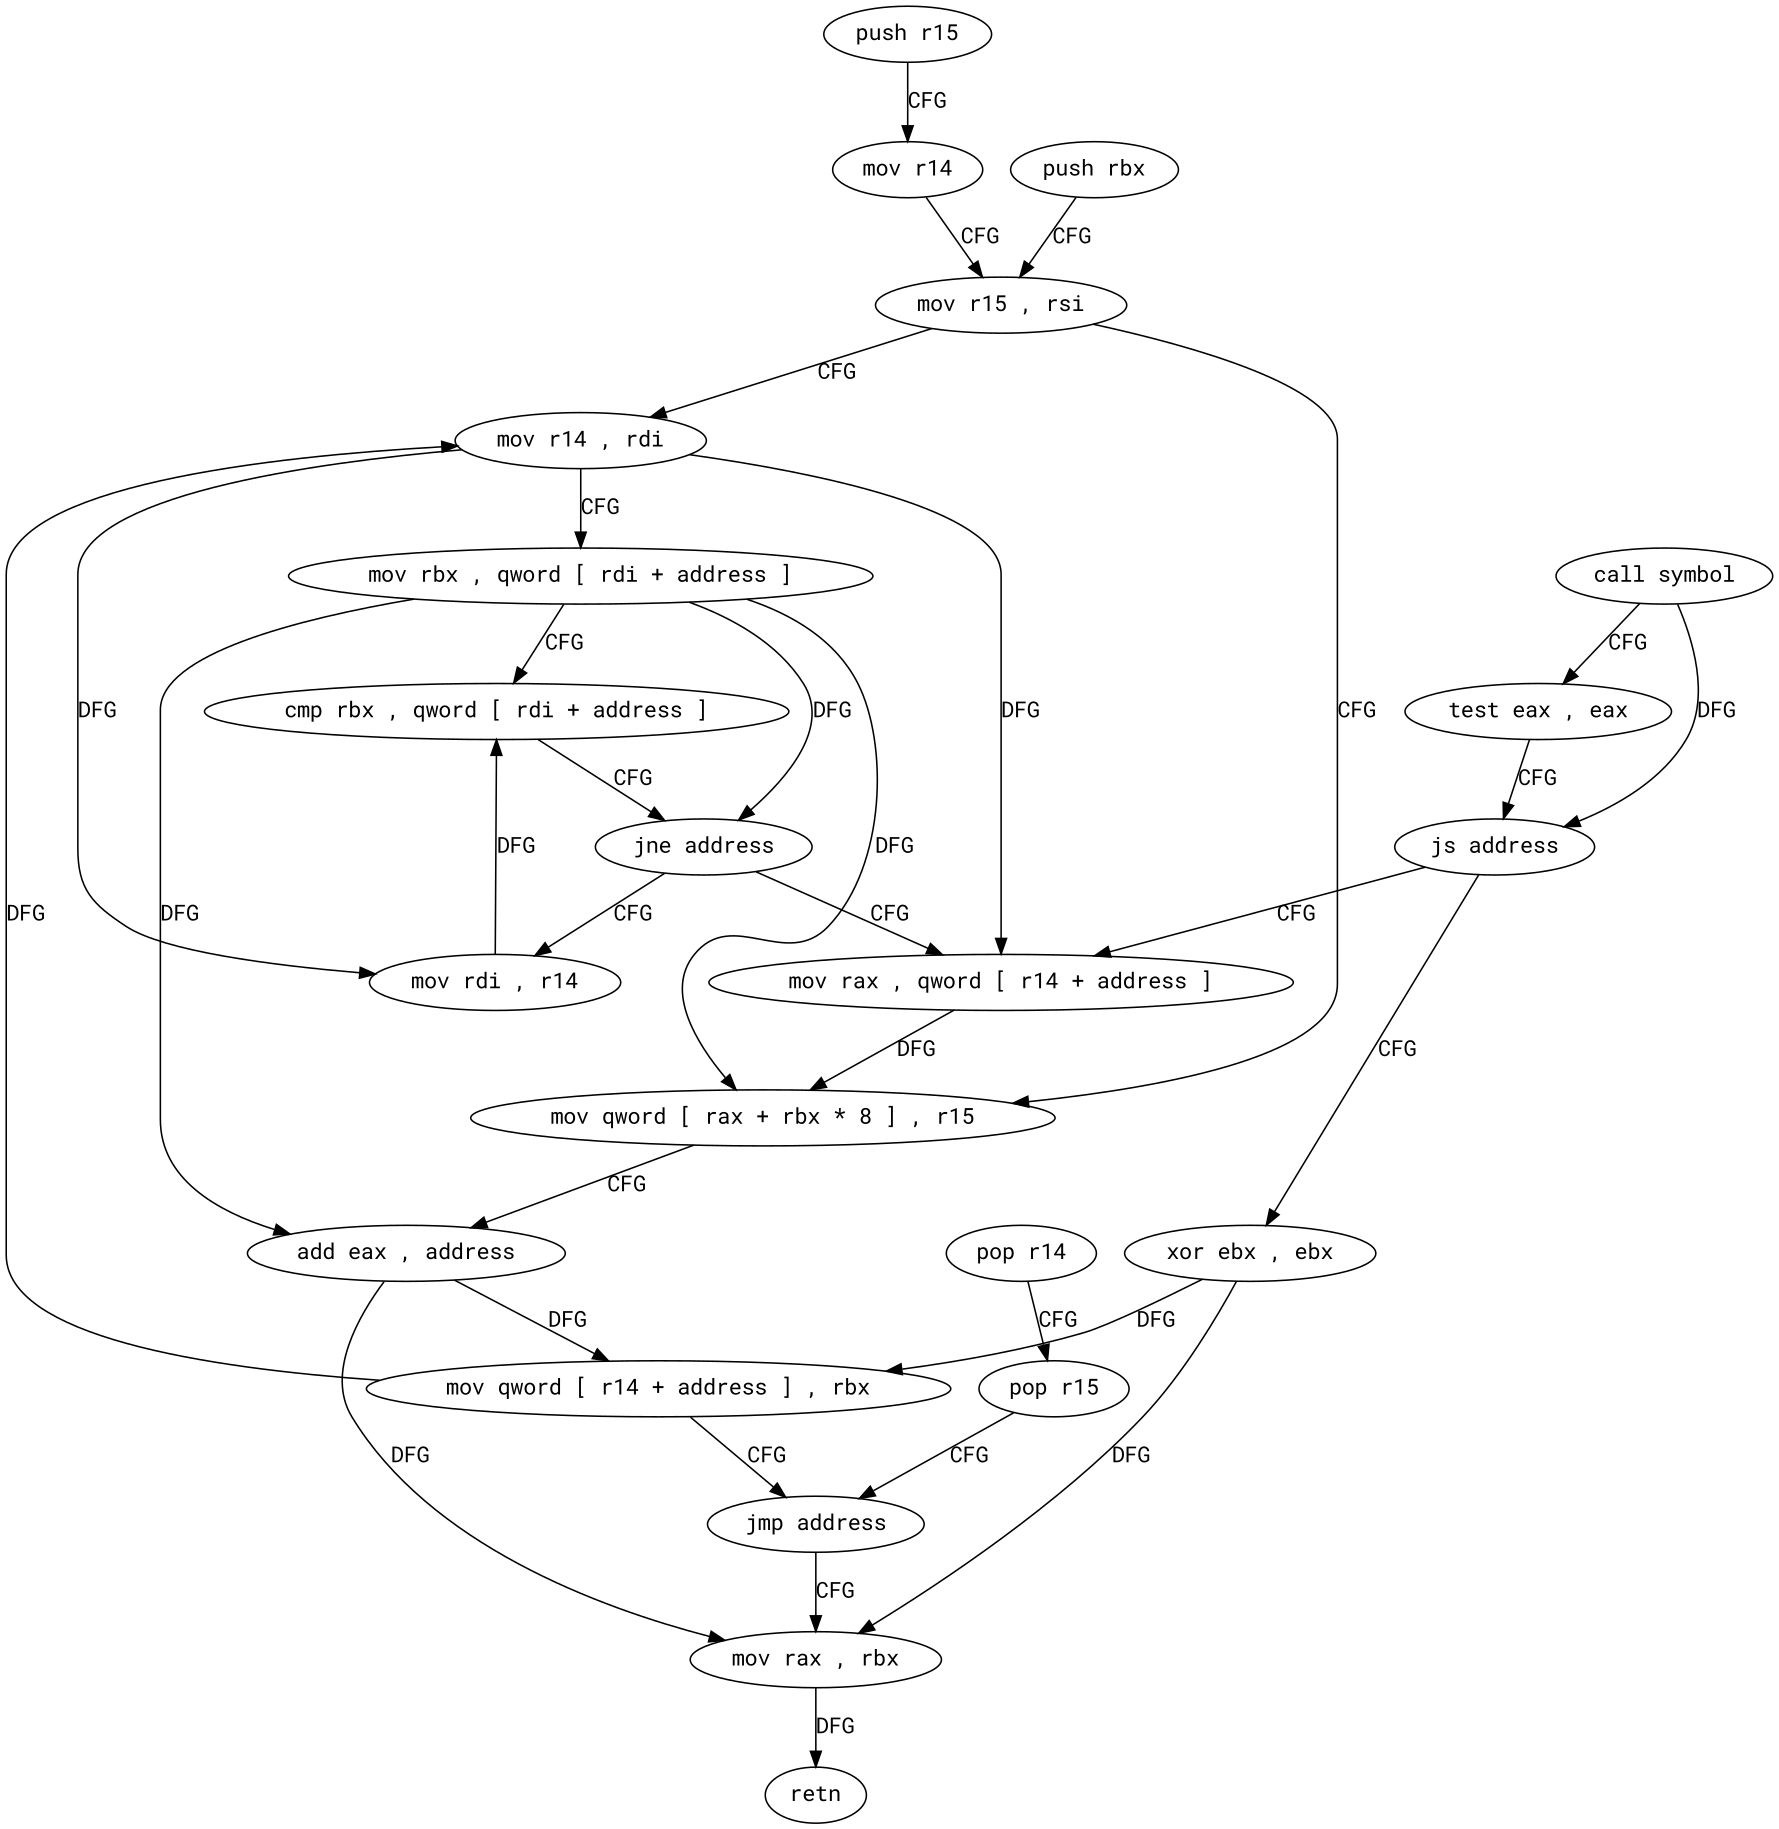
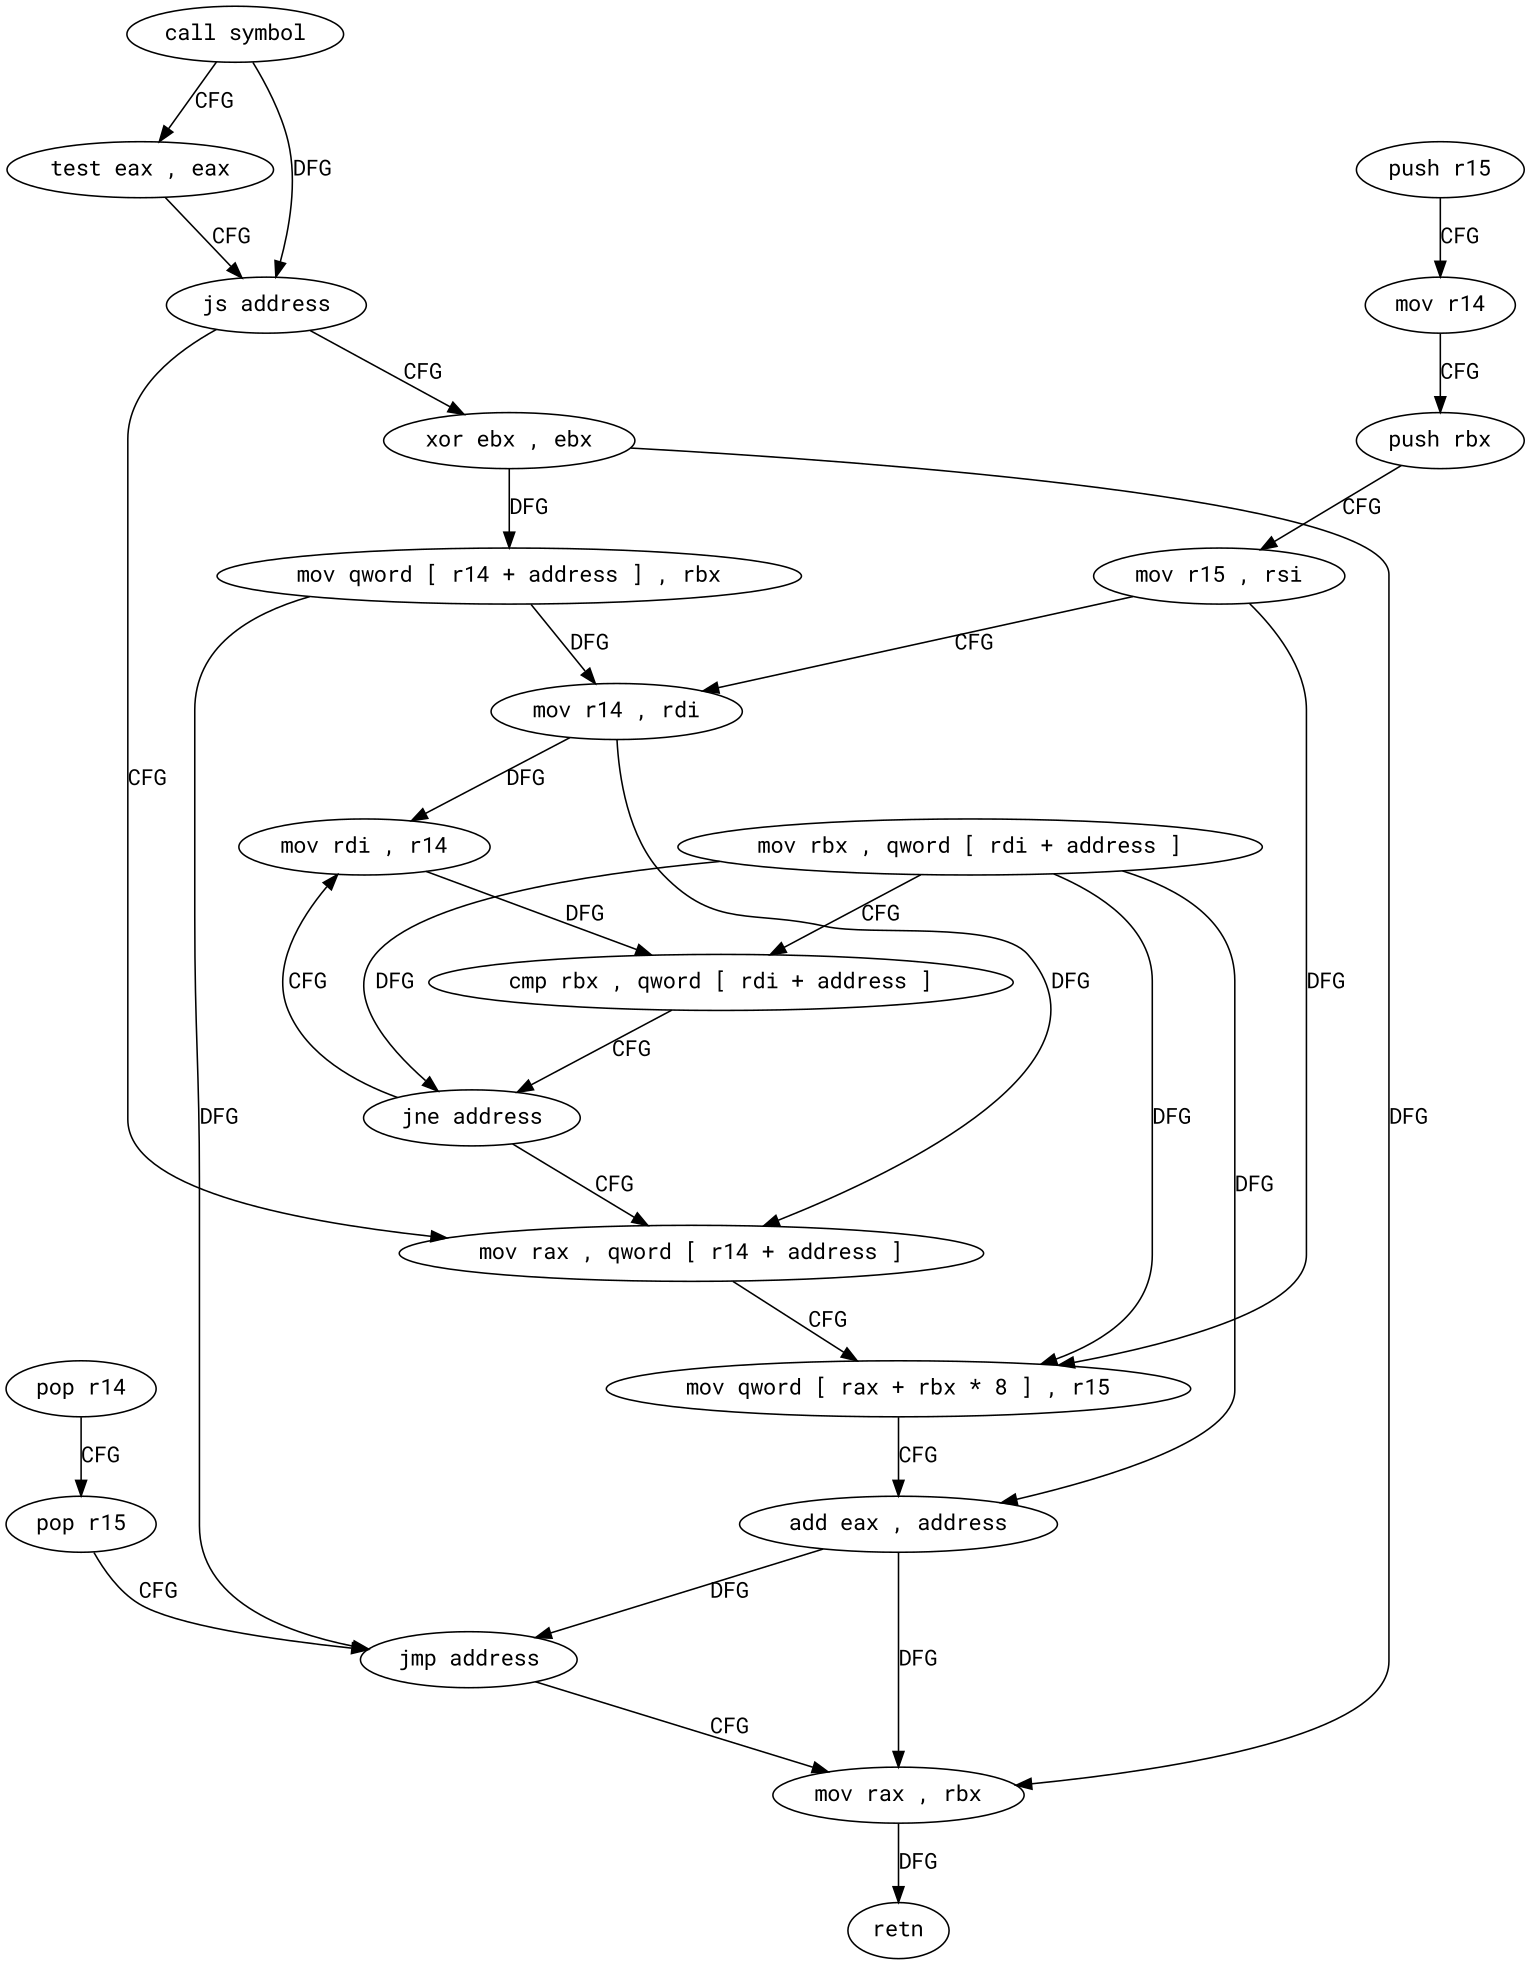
edge "mov r14" -> "mov r15 , rsi": now "mov r14" -> "push rbx"
edge "mov r14 , rdi" -> "mov rbx , qword [ rdi + address ]": removed, label "CFG"
edge "mov r15 , rsi" -> "mov qword [ rax + rbx * 8 ] , r15": label "CFG" -> "DFG"
edge "mov rax , qword [ r14 + address ]" -> "mov qword [ rax + rbx * 8 ] , r15": label "DFG" -> "CFG"
edge "add eax , address" -> "mov qword [ r14 + address ] , rbx": now "add eax , address" -> "jmp address"
edge "mov qword [ r14 + address ] , rbx" -> "jmp address": label "CFG" -> "DFG"
